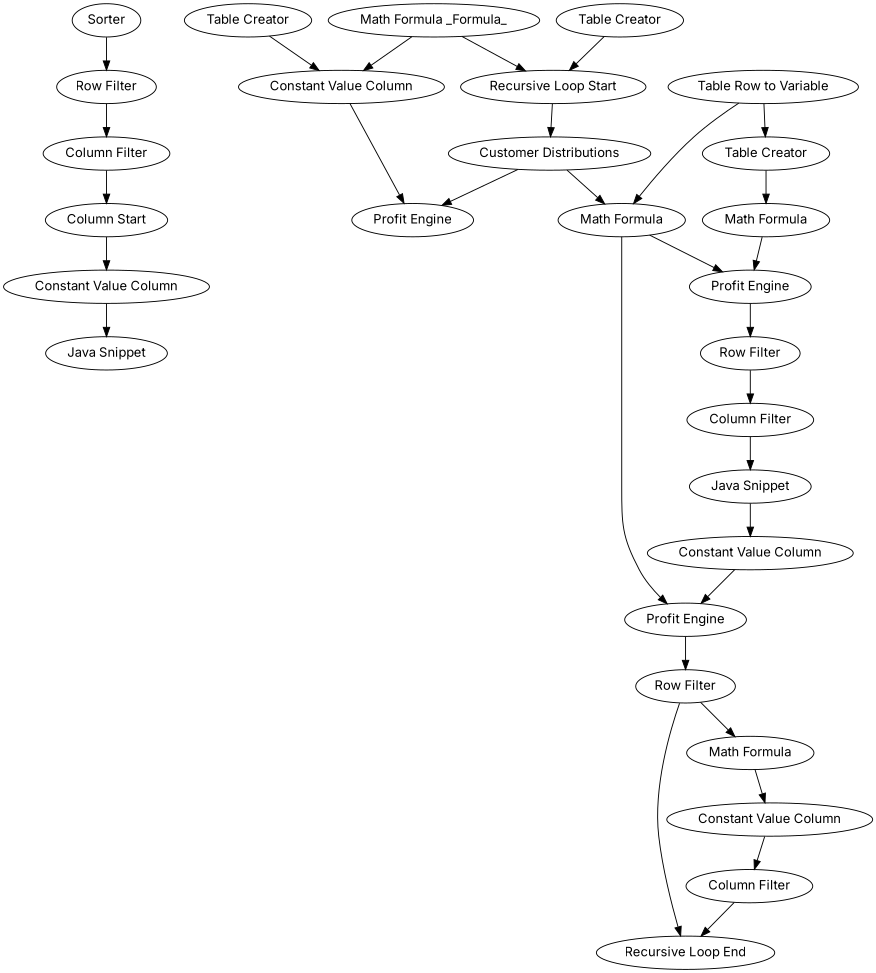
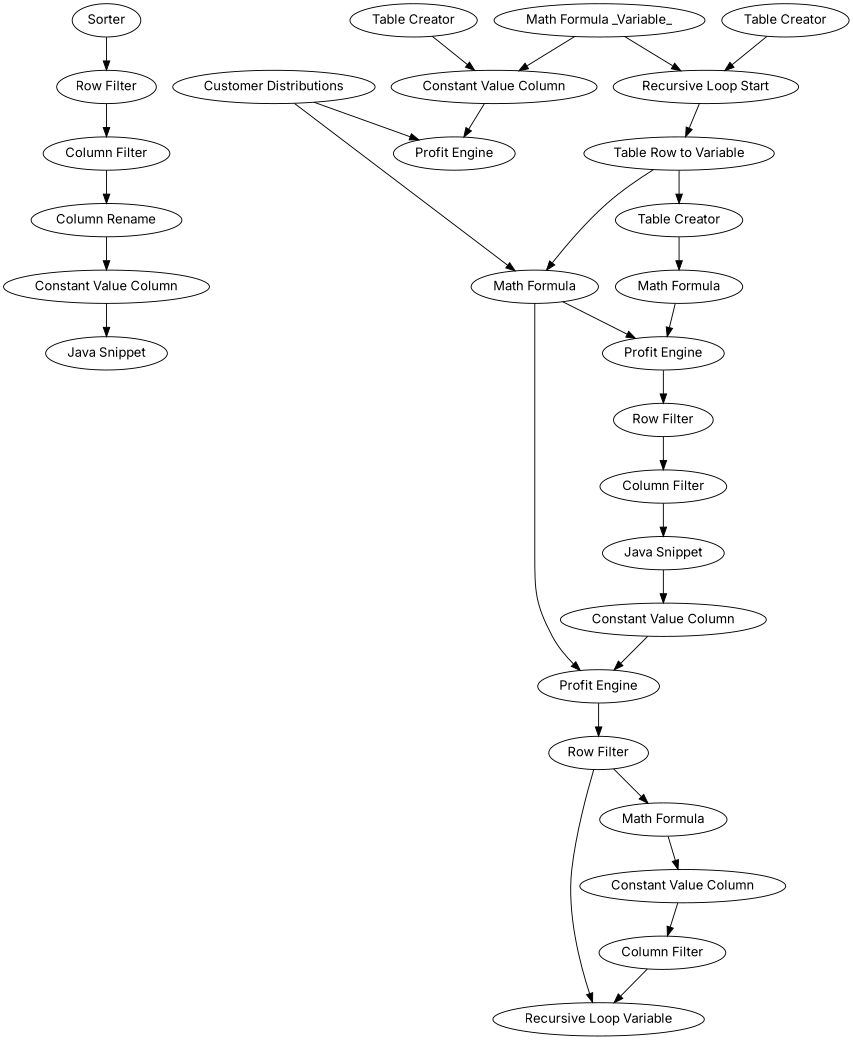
node "Math Formula _Formula_": label "Math Formula _Formula_" -> "Math Formula _Variable_"
edge "Recursive Loop Start" -> "Customer Distributions": now "Recursive Loop Start" -> "Table Row to Variable"
node "Column Start": label "Column Start" -> "Column Rename"
node "Recursive Loop End": label "Recursive Loop End" -> "Recursive Loop Variable"
